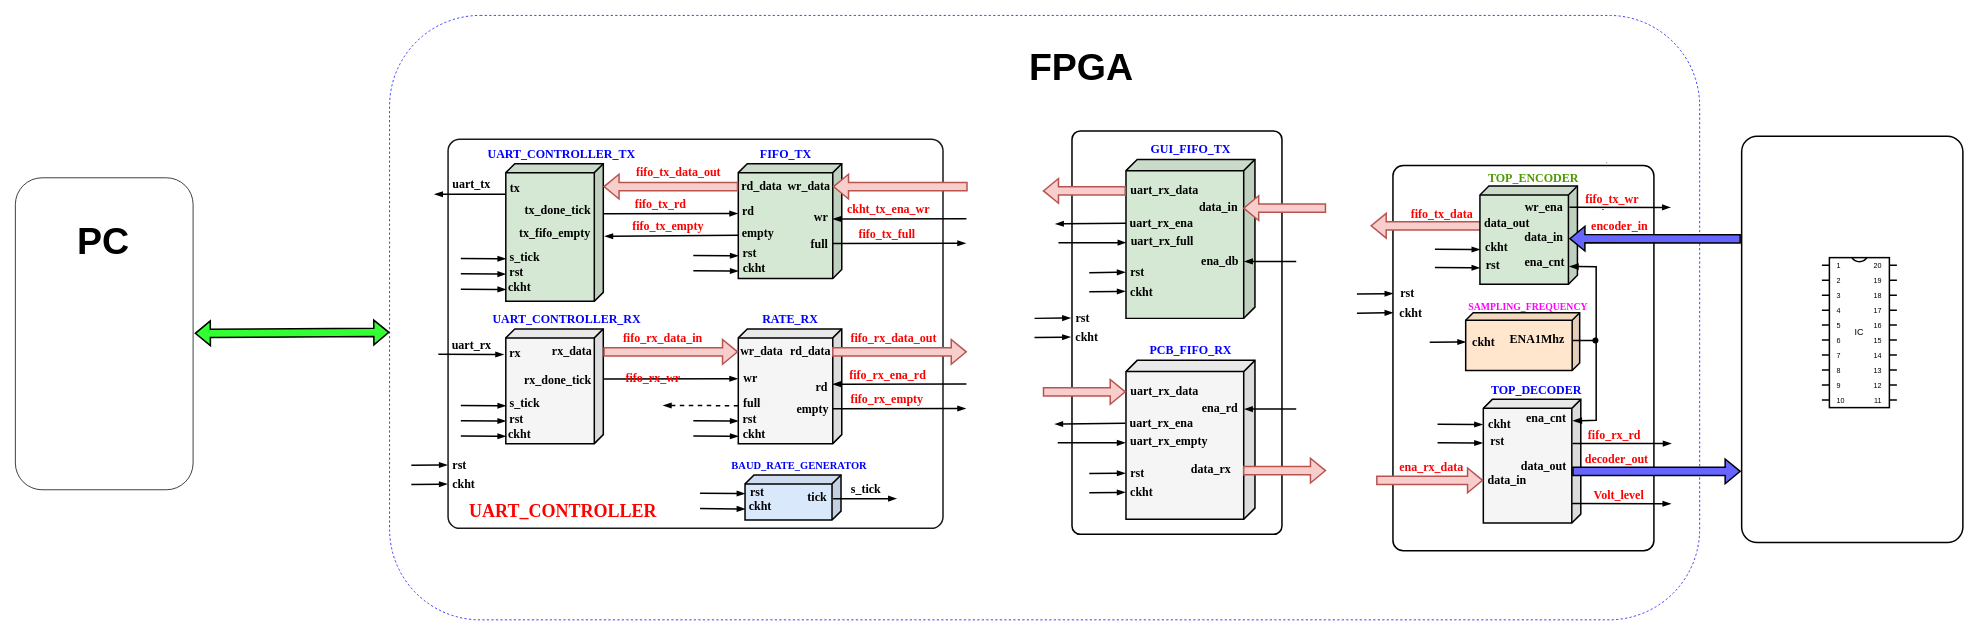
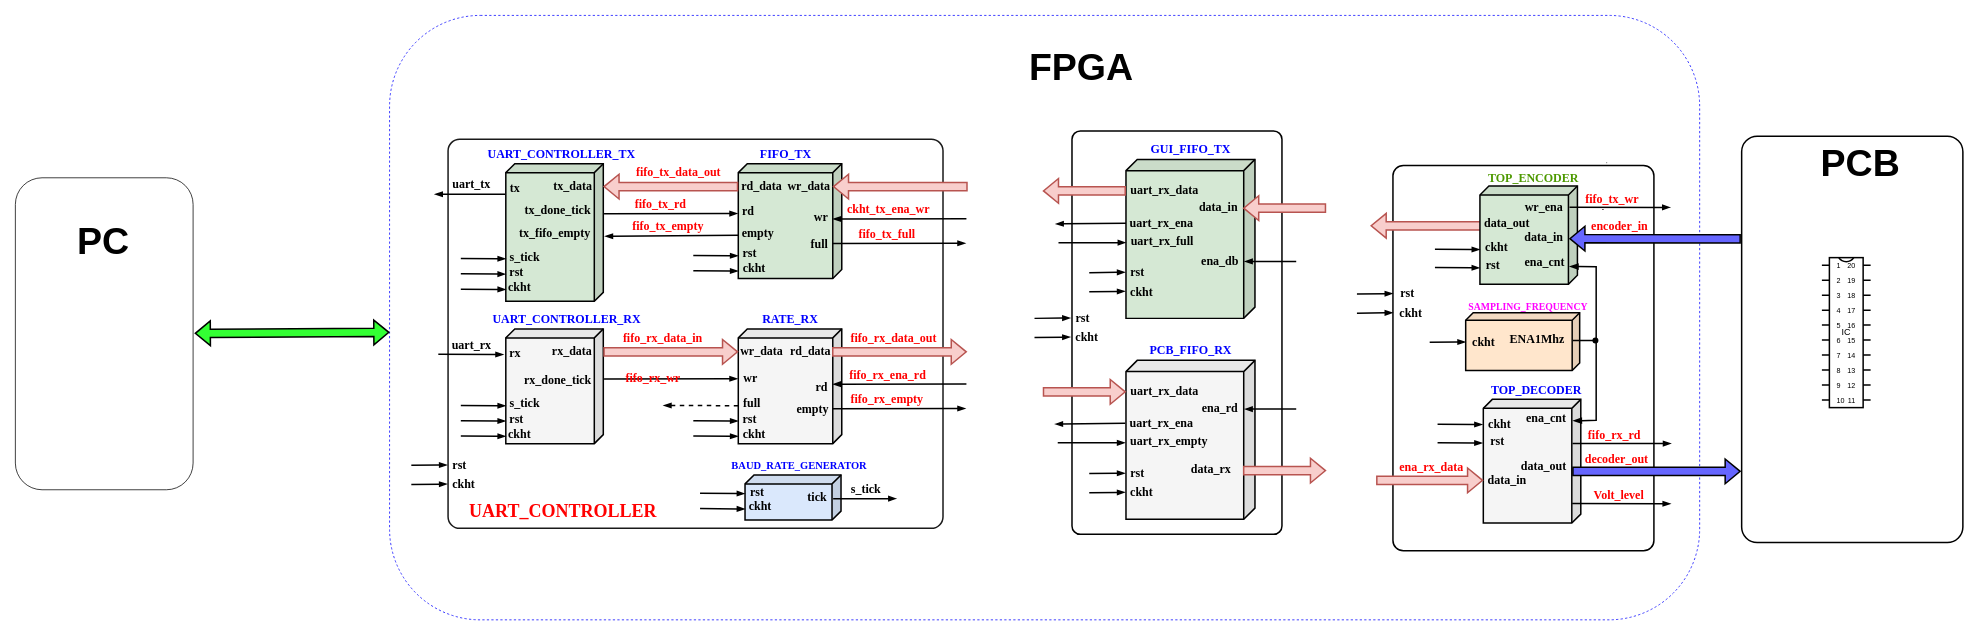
node "PCB": added
node "tx_data": added
node "fifo_tx_data": removed
node "IC": size 75x150 -> 49x150
